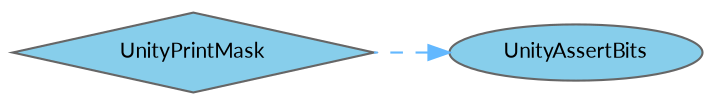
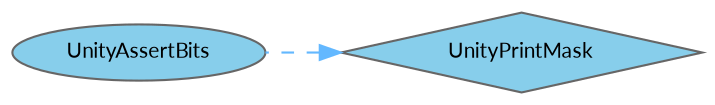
edge "UnityPrintMask" -> "UnityAssertBits": reversed
